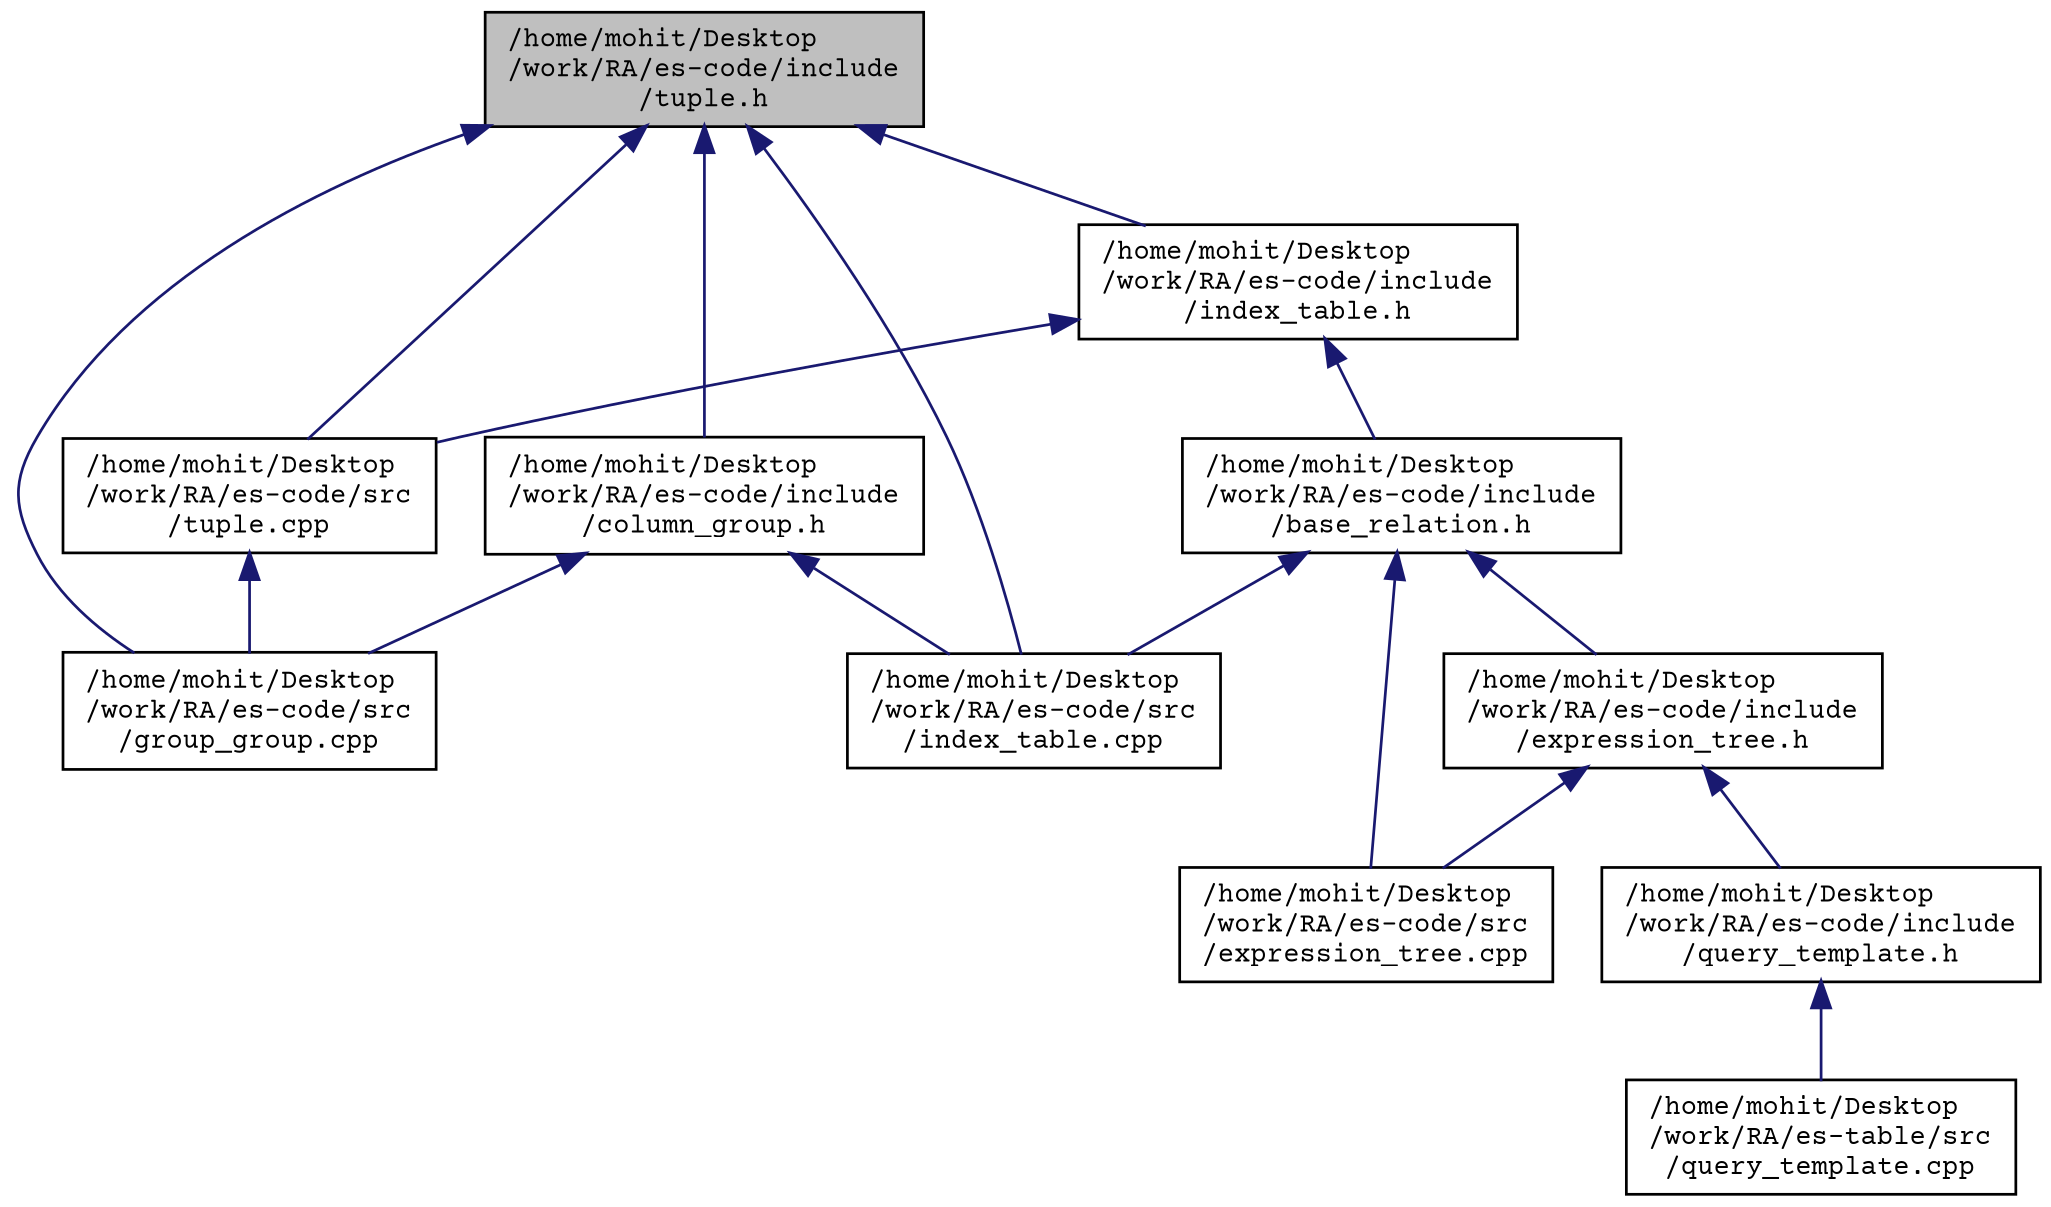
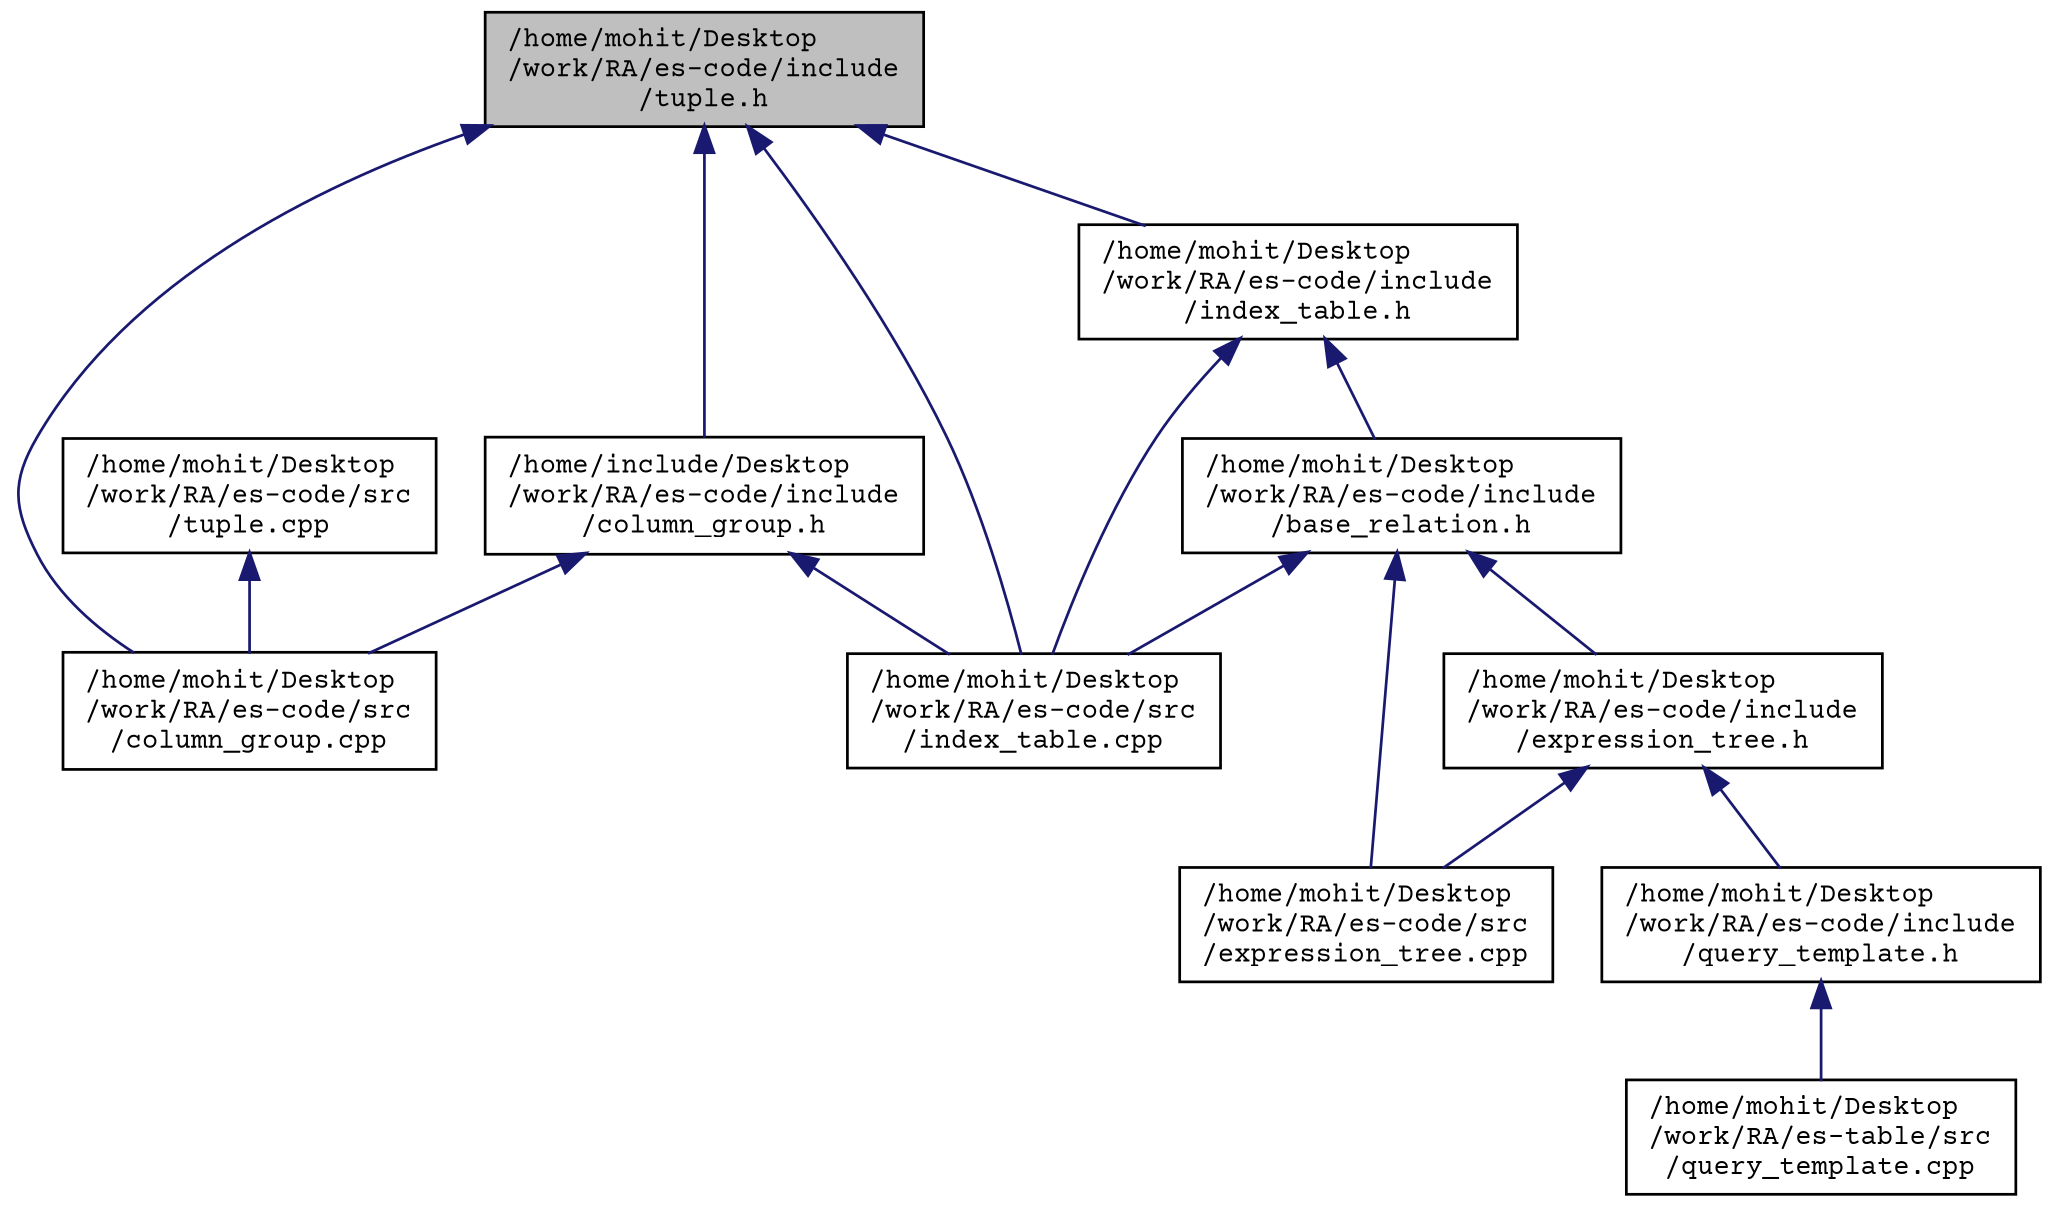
edge "/home/mohit/Desktop /work/RA/es-code/src /tuple.cpp" -> "/home/mohit/Desktop /work/RA/es-code/include /tuple.h": removed
edge "/home/mohit/Desktop /work/RA/es-code/src /tuple.cpp" -> "/home/mohit/Desktop /work/RA/es-code/include /index_table.h": now "/home/mohit/Desktop /work/RA/es-code/src /index_table.cpp" -> "/home/mohit/Desktop /work/RA/es-code/include /index_table.h"
node "/home/mohit/Desktop /work/RA/es-code/include /column_group.h": label "/home/mohit/Desktop /work/RA/es-code/include /column_group.h" -> "/home/include/Desktop /work/RA/es-code/include /column_group.h"
node "/home/mohit/Desktop /work/RA/es-code/src /group_group.cpp": label "/home/mohit/Desktop /work/RA/es-code/src /group_group.cpp" -> "/home/mohit/Desktop /work/RA/es-code/src /column_group.cpp"
